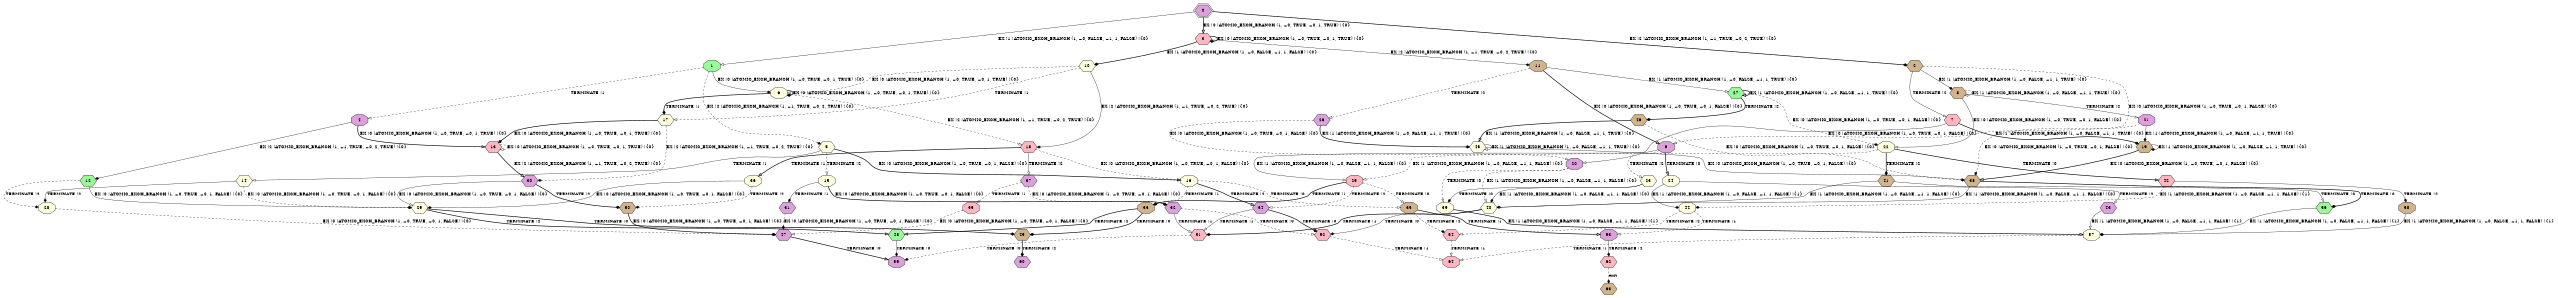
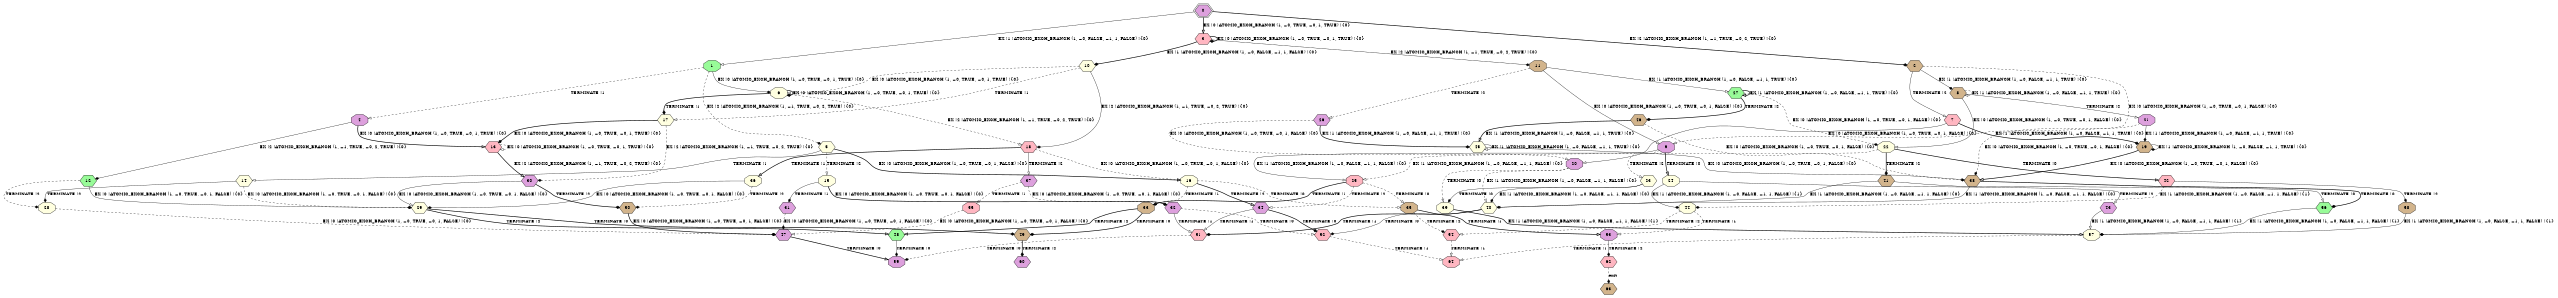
edge "11" -> "9": style bold -> solid
